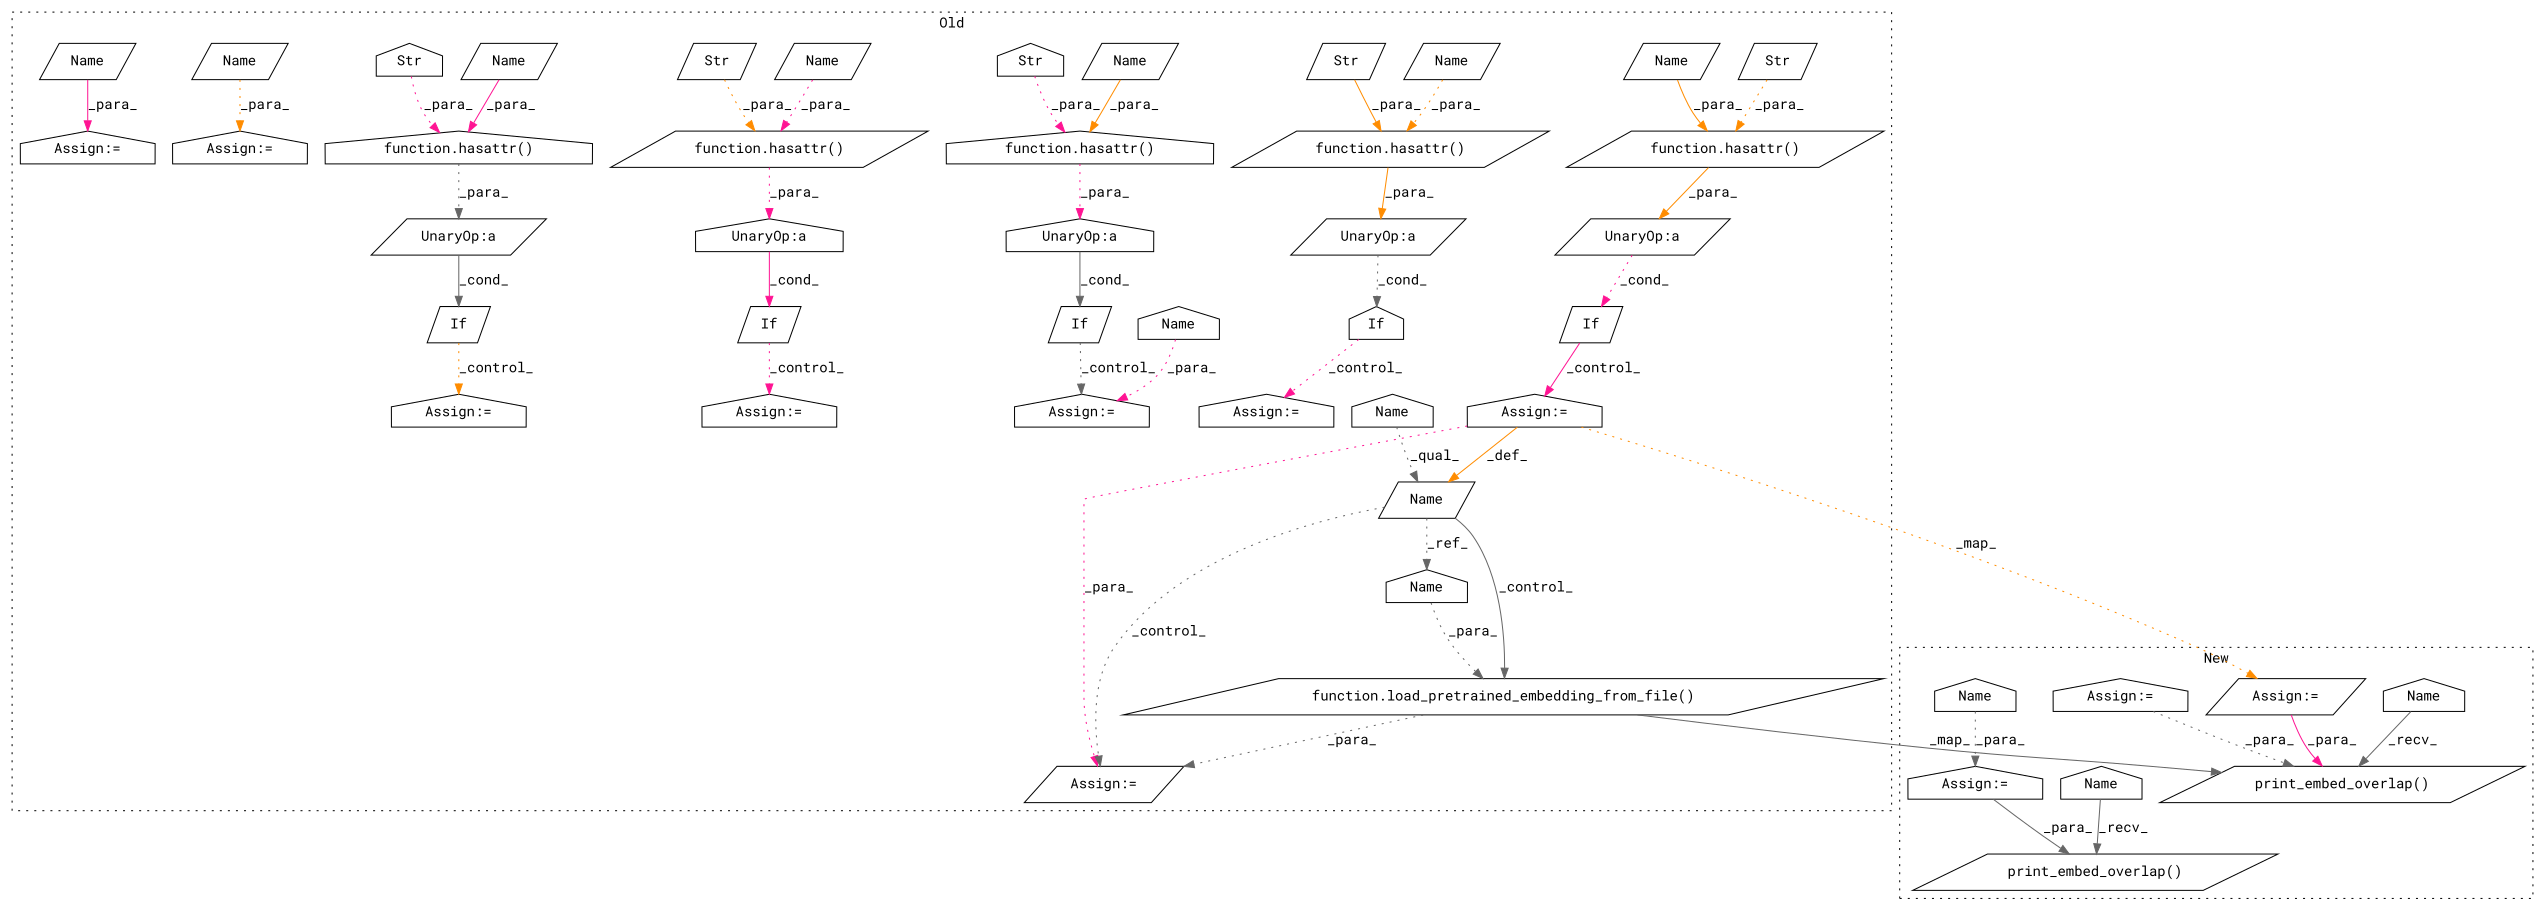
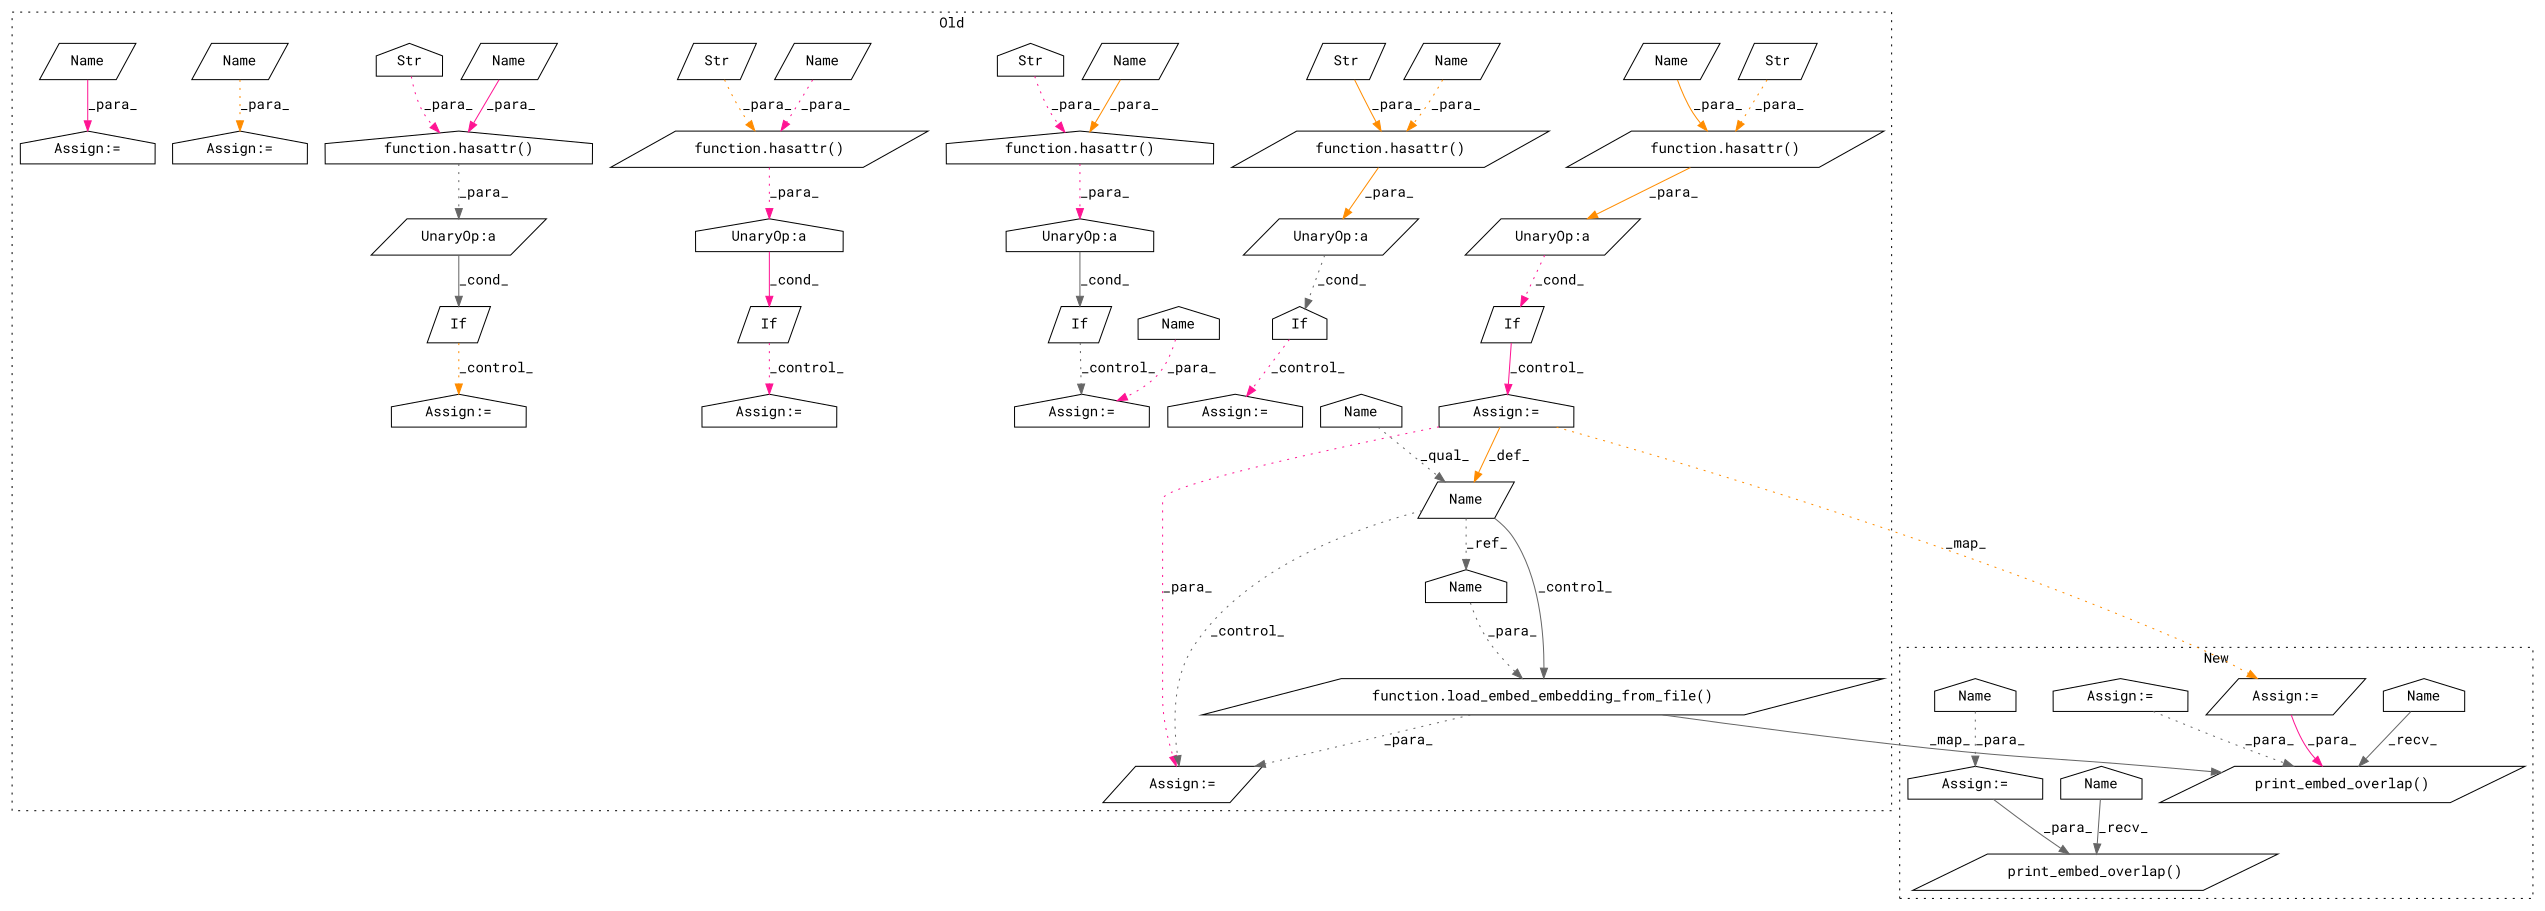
node "function.load_pretrained_embedding_from_file()": label "function.load_pretrained_embedding_from_file()" -> "function.load_embed_embedding_from_file()"
